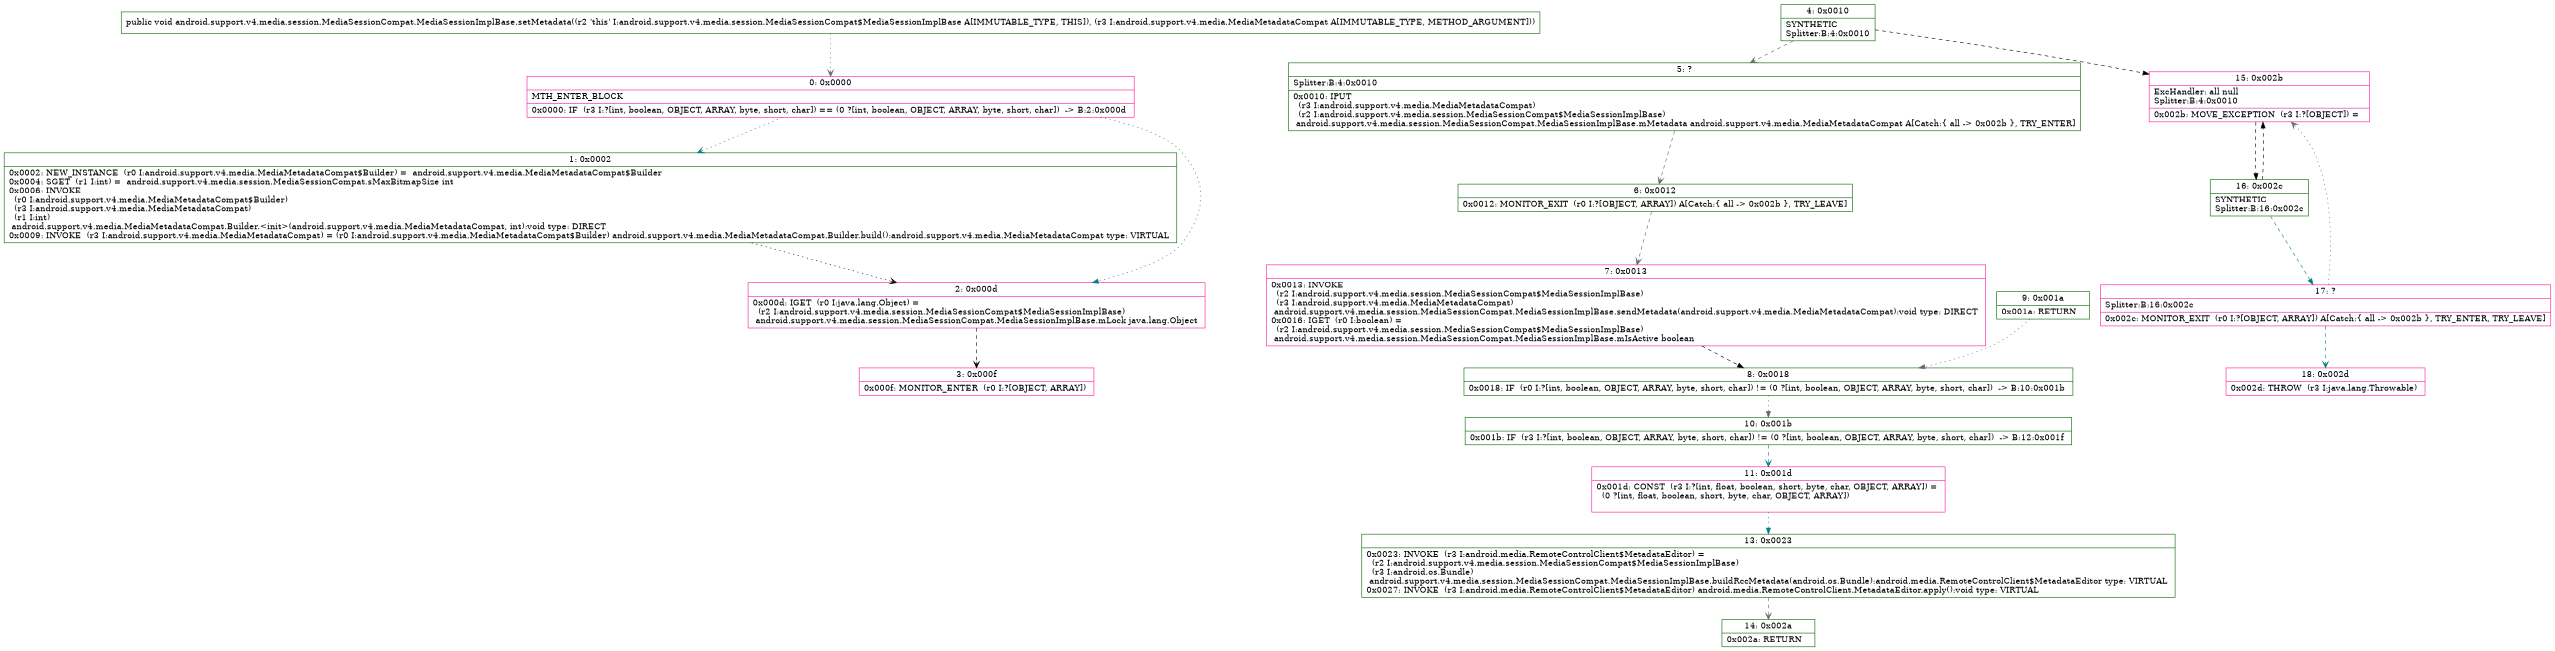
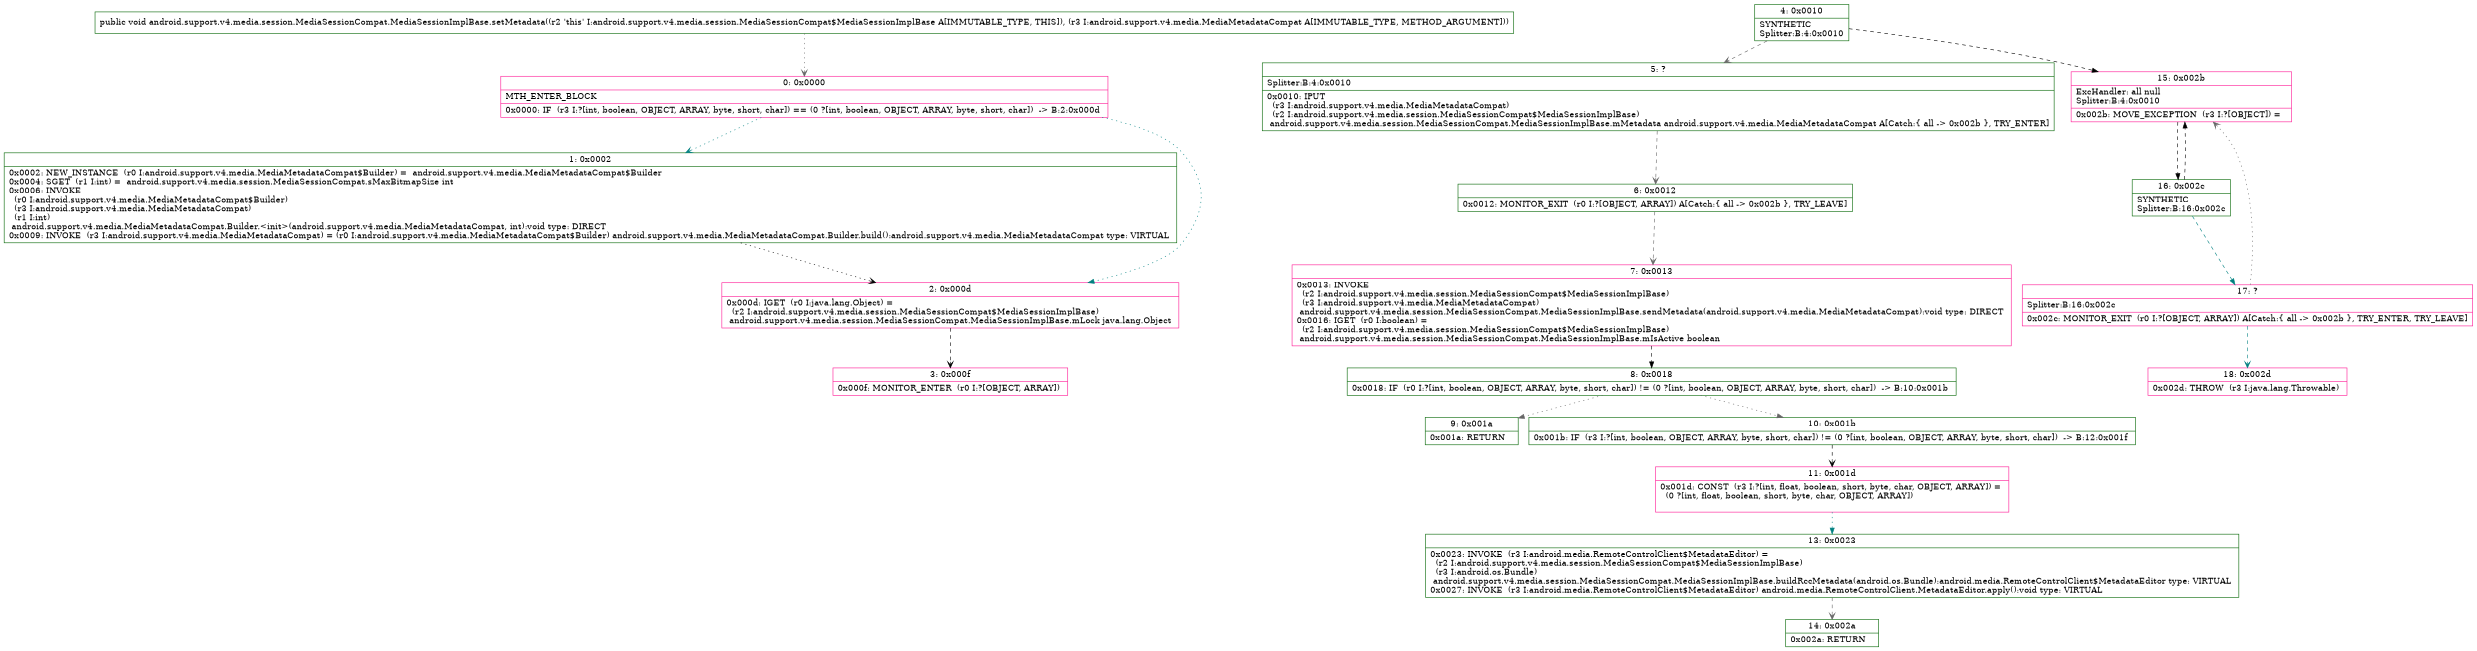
edge "9: 0x001a" -> "8: 0x0018": reversed
edge "10: 0x001b" -> "11: 0x001d": color teal -> black
